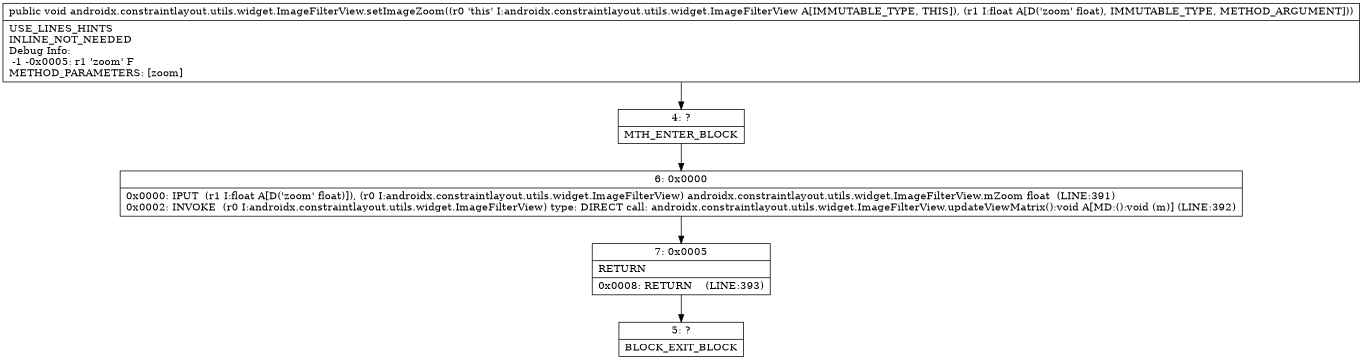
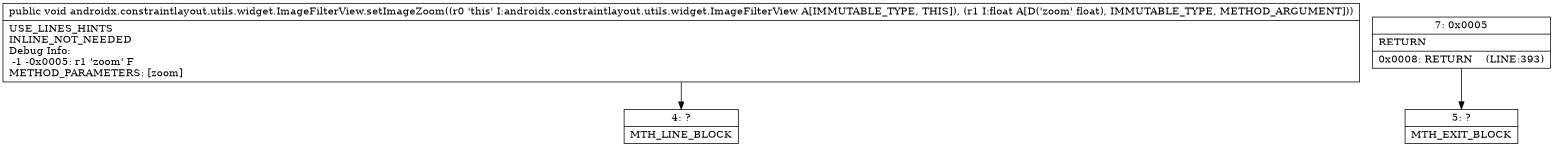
node "4: ?": text "MTH_ENTER_BLOCK" -> "MTH_LINE_BLOCK"
node "6: 0x0000": removed
node "5: ?": text "BLOCK_EXIT_BLOCK" -> "MTH_EXIT_BLOCK"
